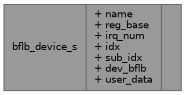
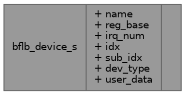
node "bflb_device_s": text "+ dev_bflb" -> "+ dev_type"
